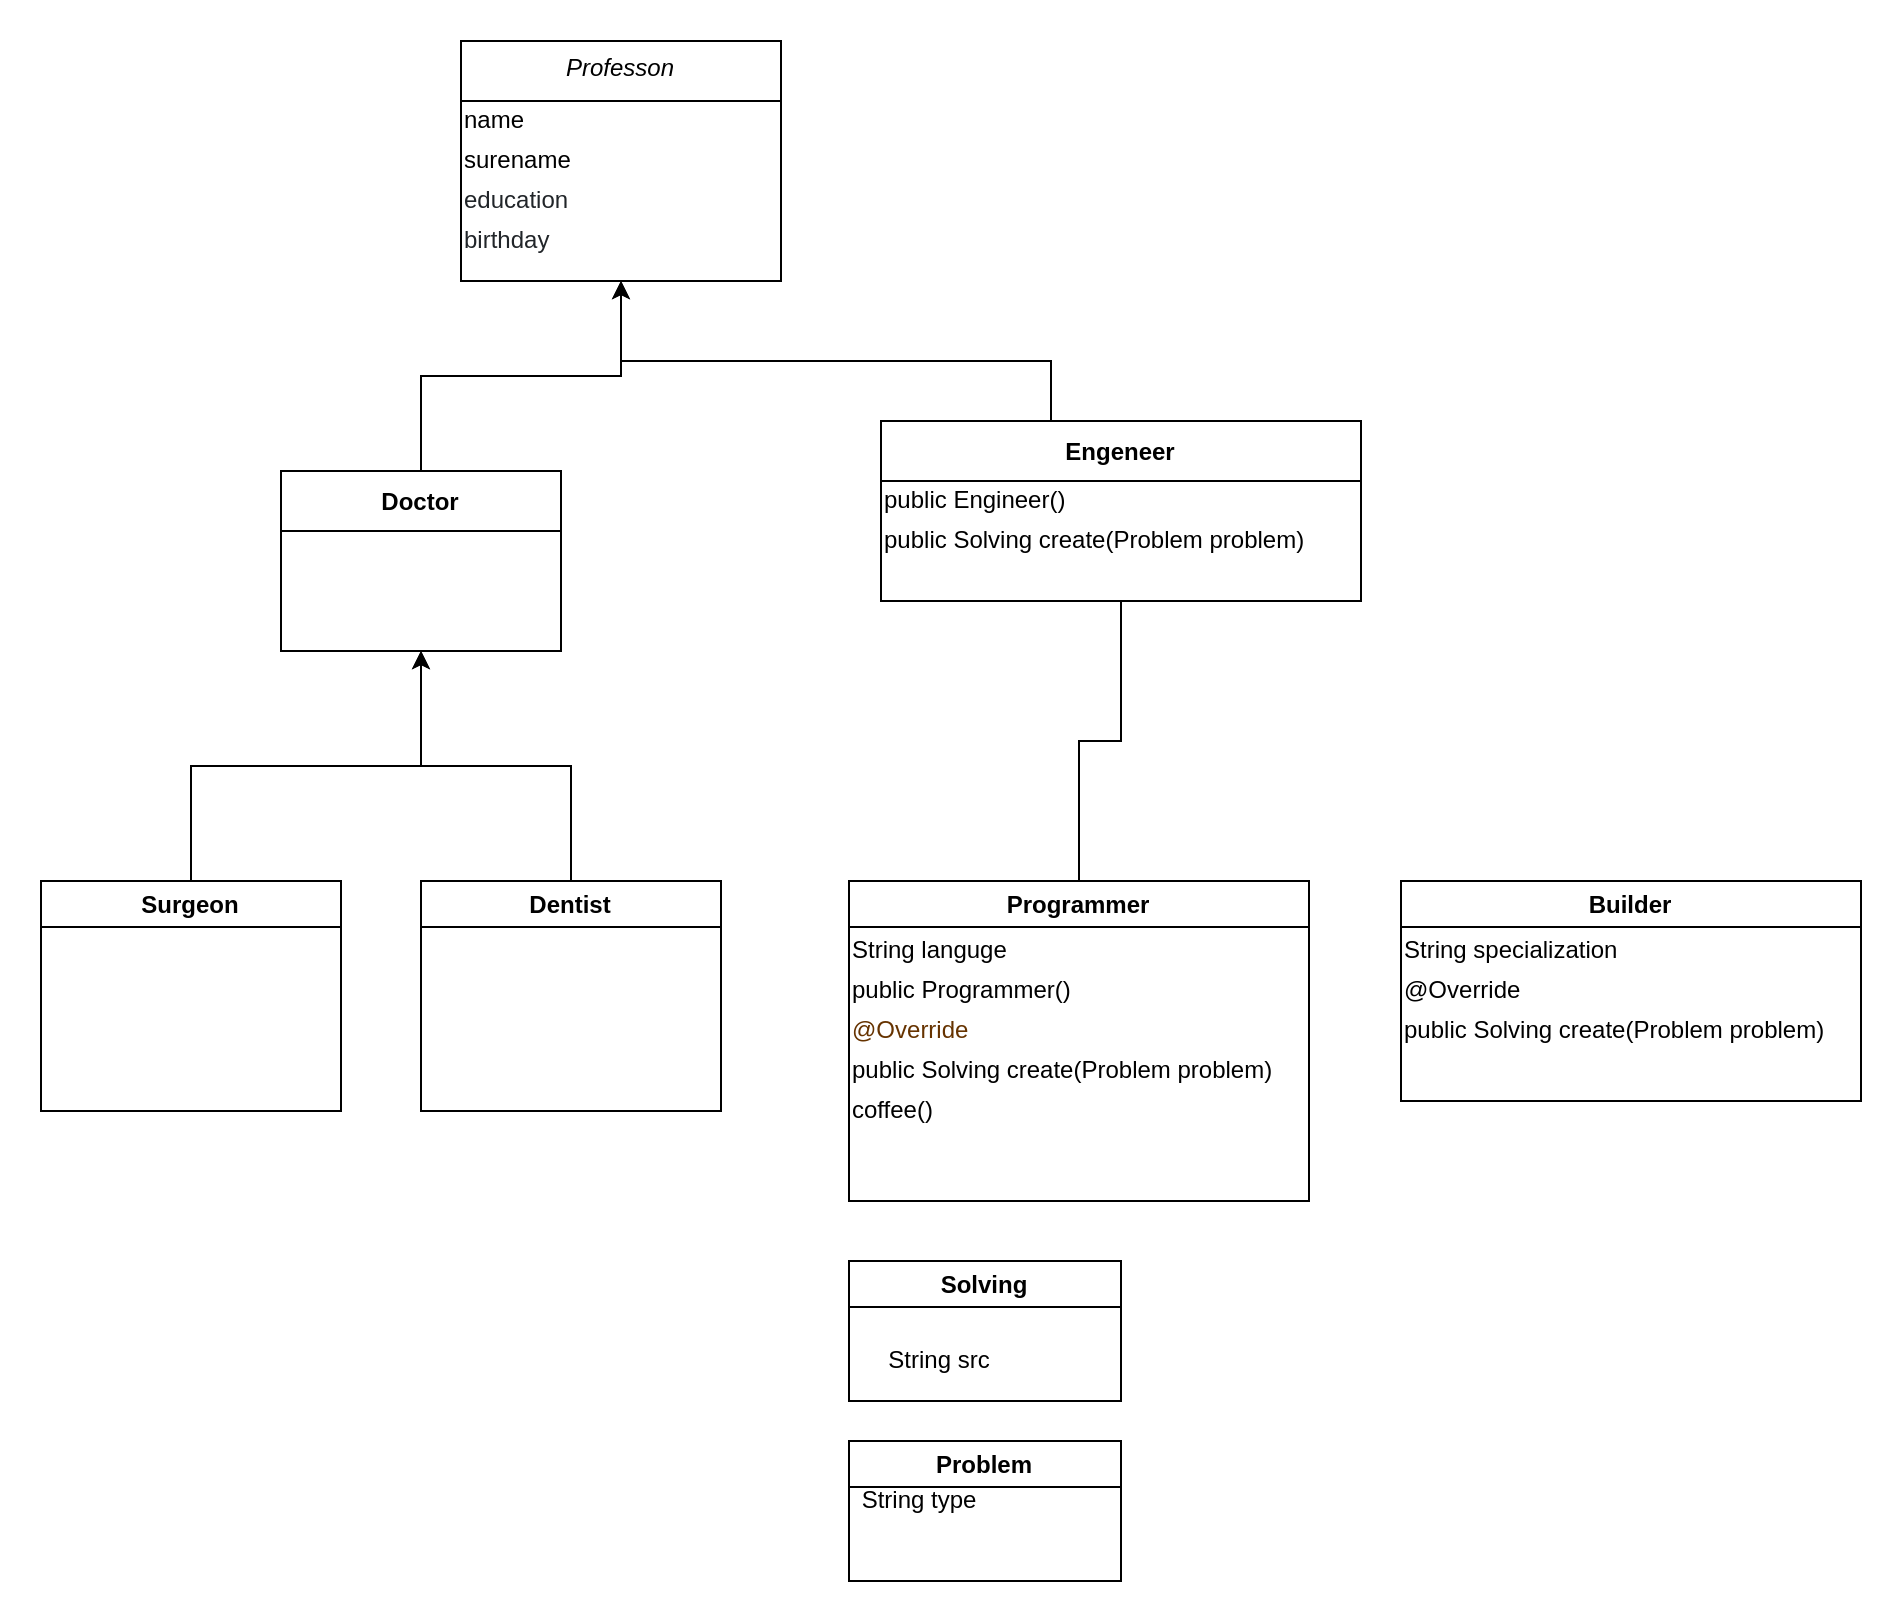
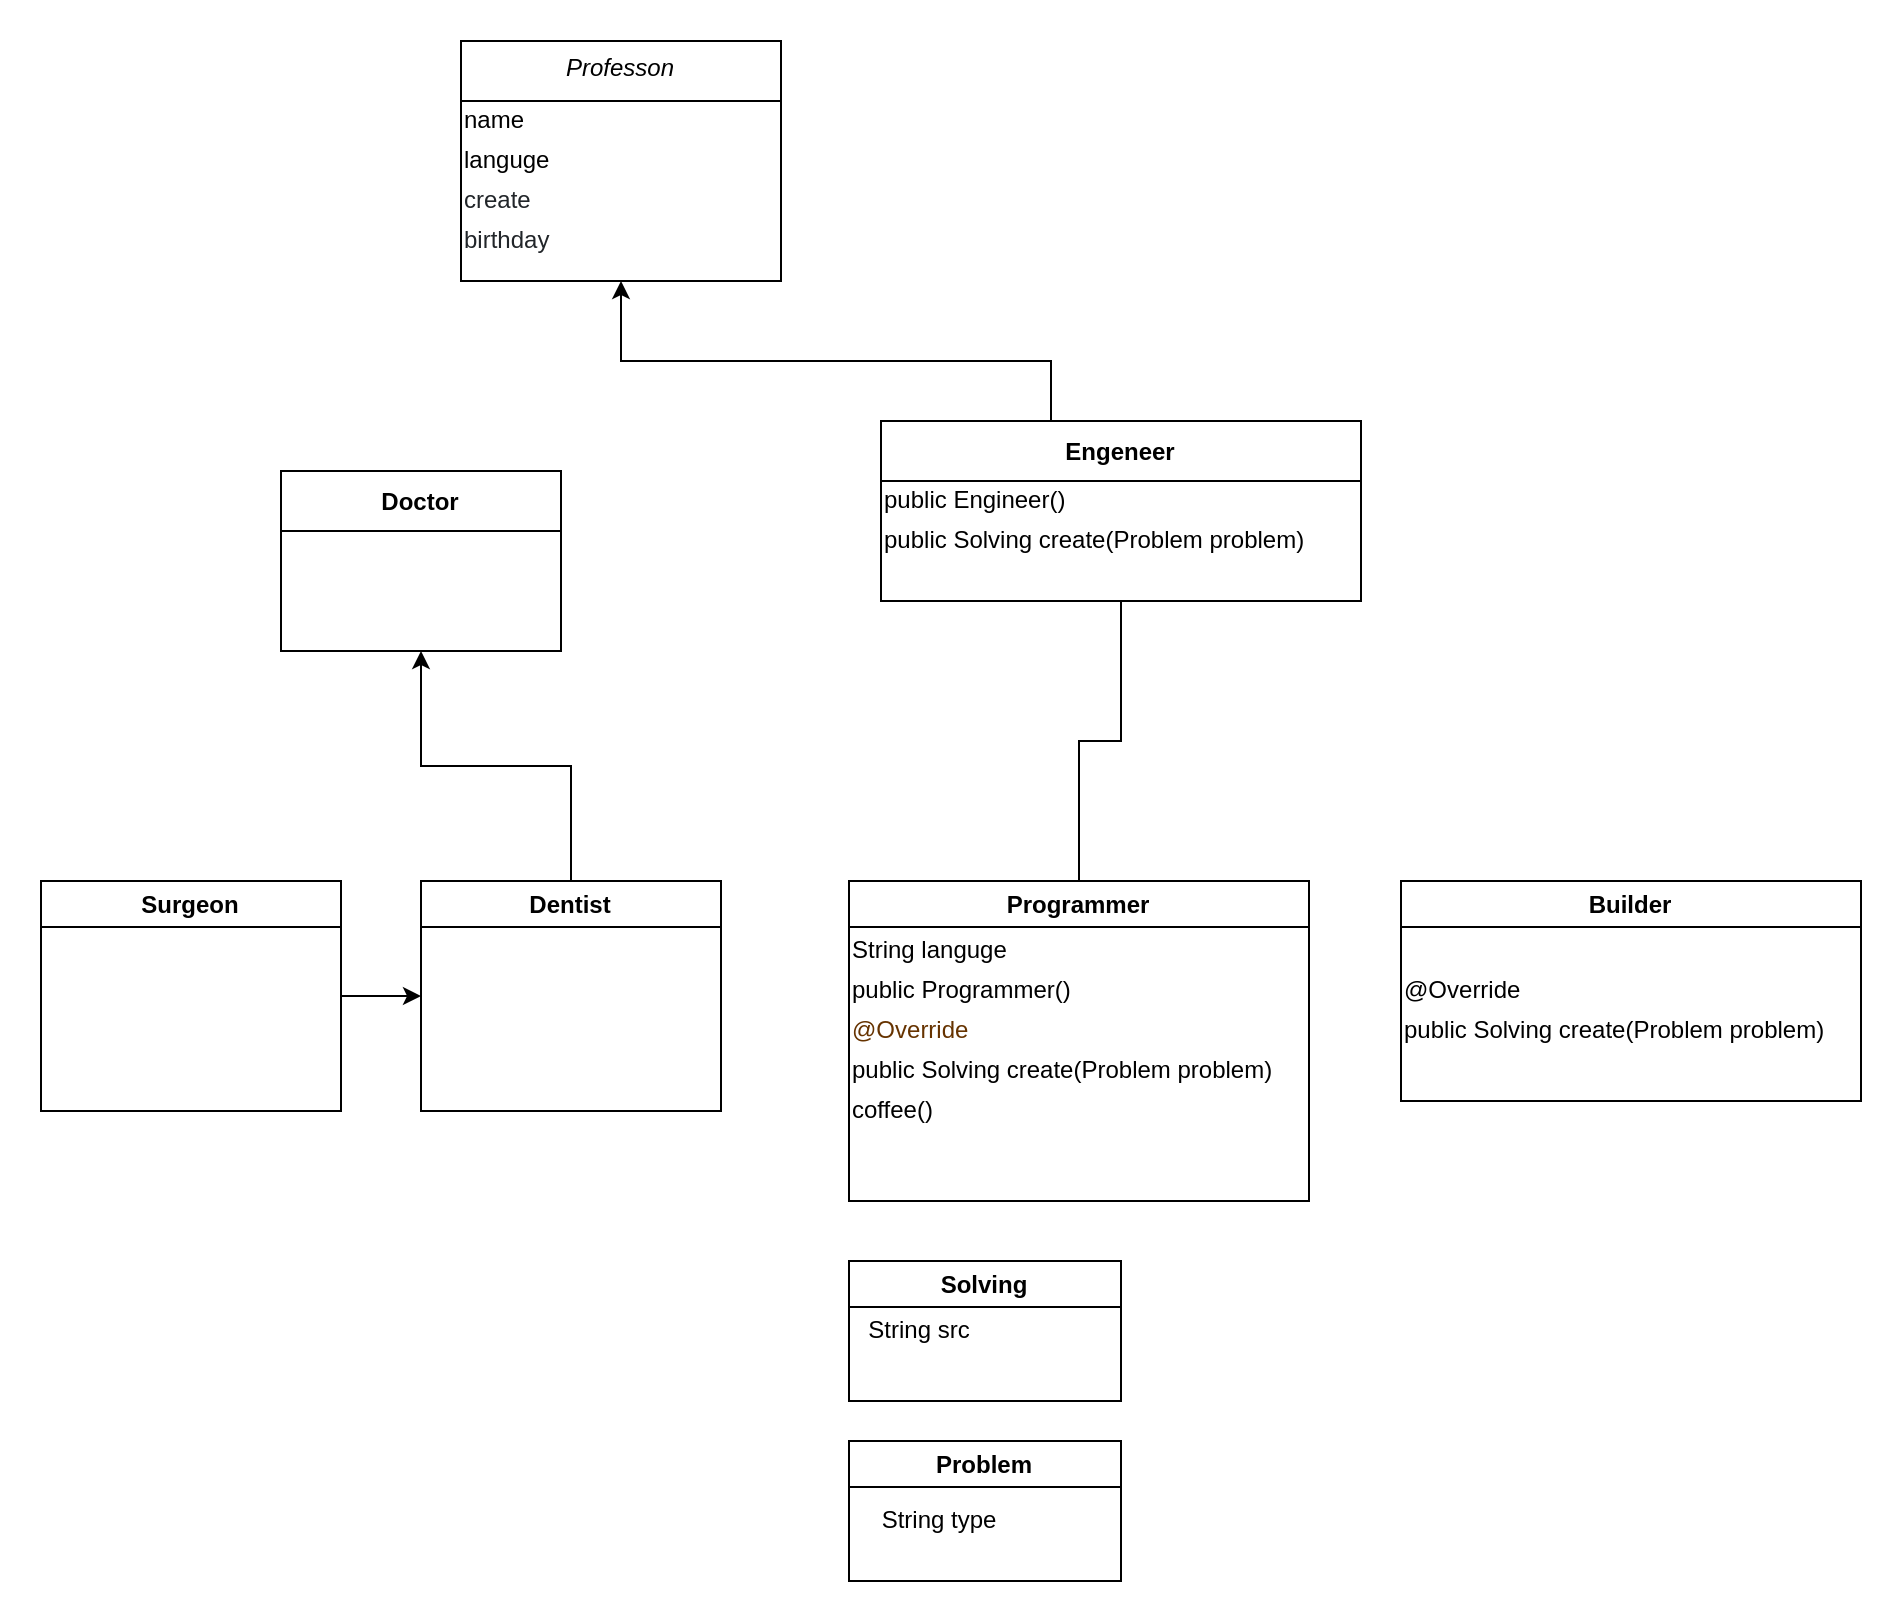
node "surename": label "surename" -> "languge"
node "education": label "education" -> "create"
edge "Doctor" -> "Professon": removed
edge "Surgeon" -> "Doctor": now "Surgeon" -> "Dentist"
node "String specialization": removed
node "String src": moved (939, 1361) -> (919, 1331)
node "String type": moved (919, 1501) -> (939, 1521)
